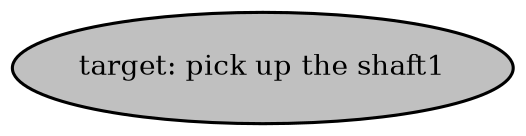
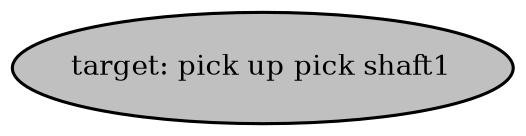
node "target: pick up the shaft1": label "target: pick up the shaft1" -> "target: pick up pick shaft1"
